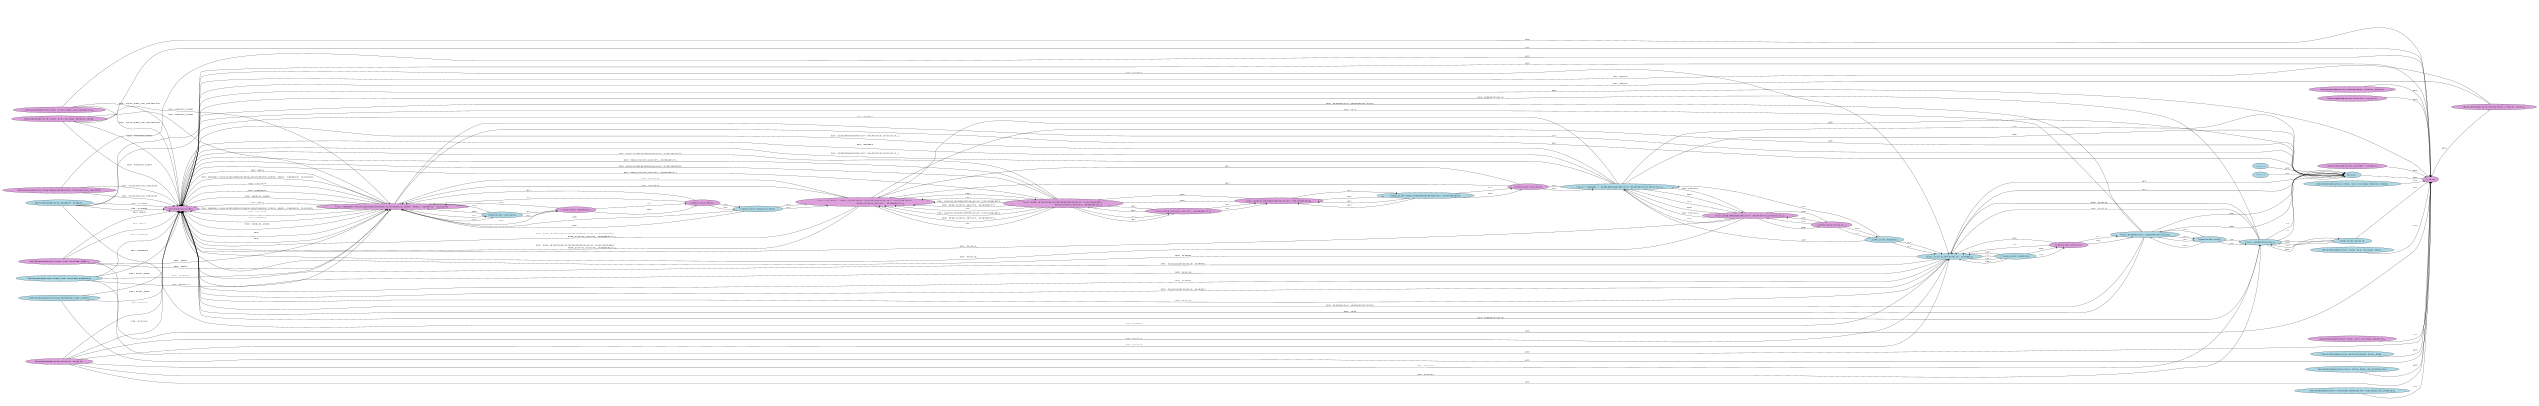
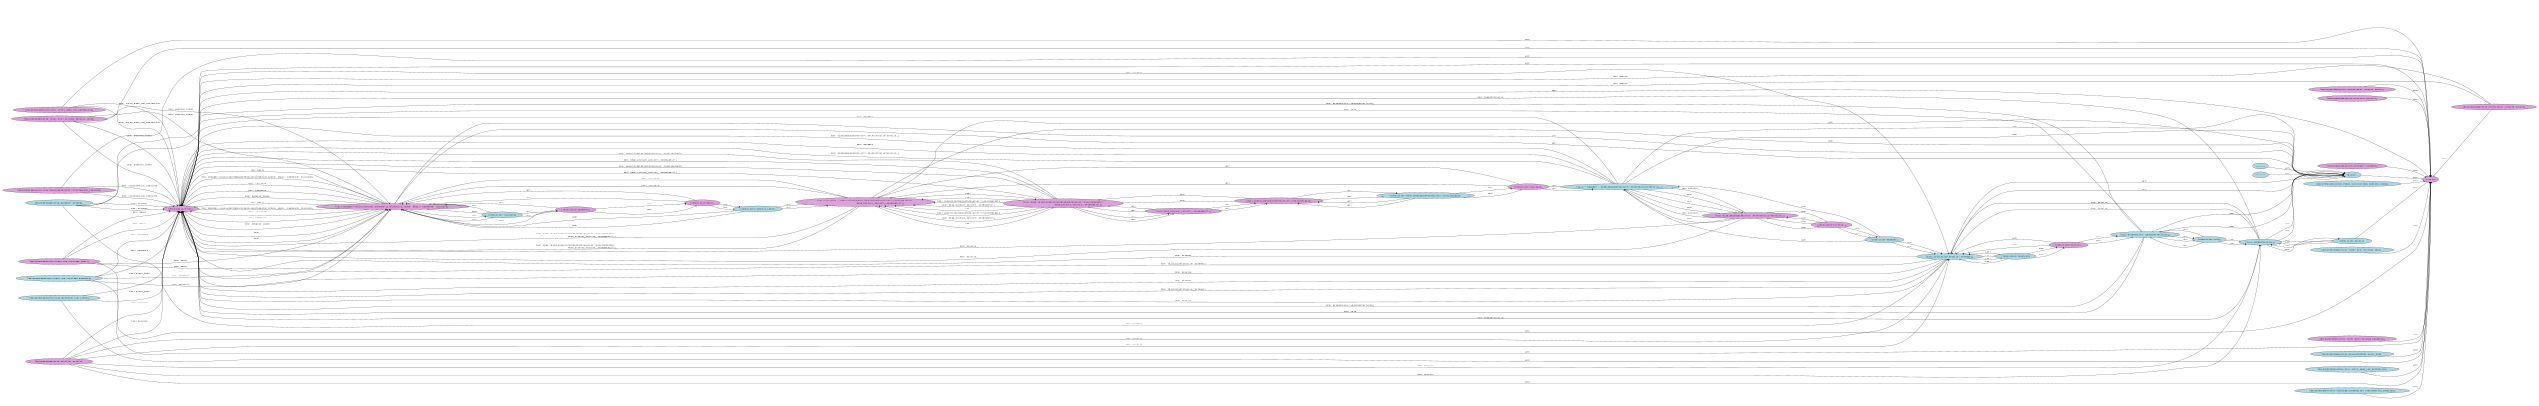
edge "1000300" -> "(MethodParameterIn,SyncPromoUI::Source source)": reversed
